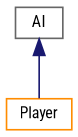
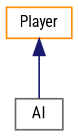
edge "Player" -> "AI": reversed
